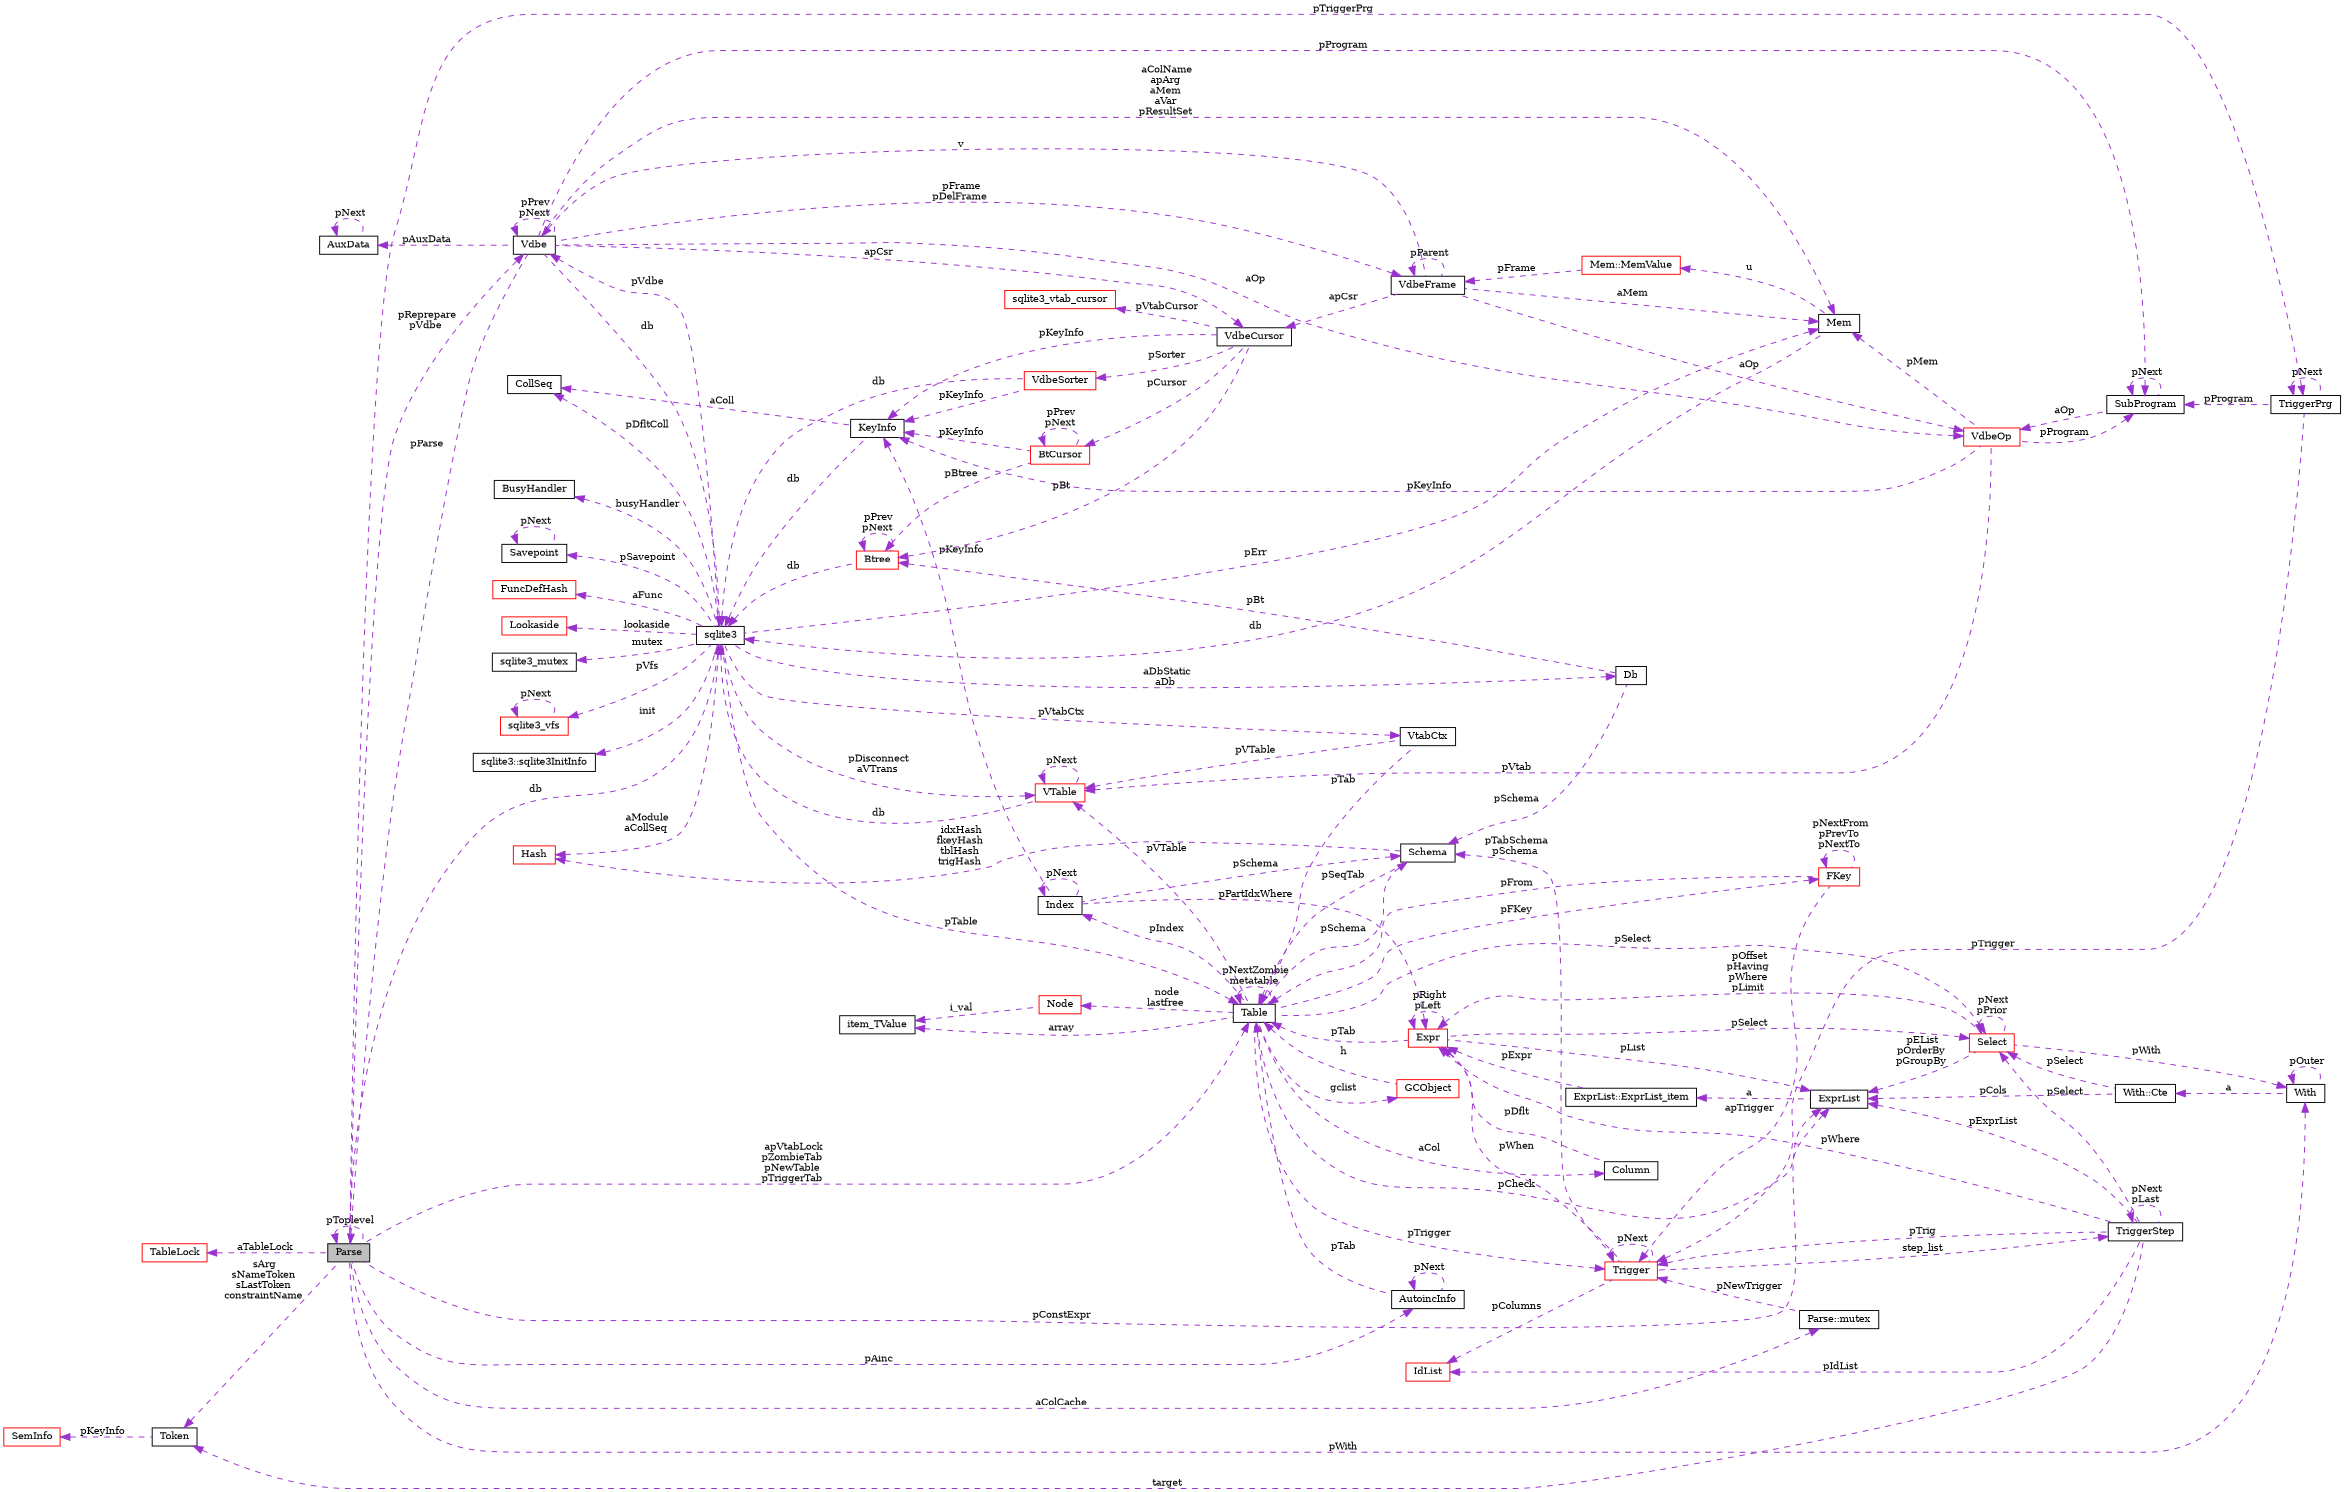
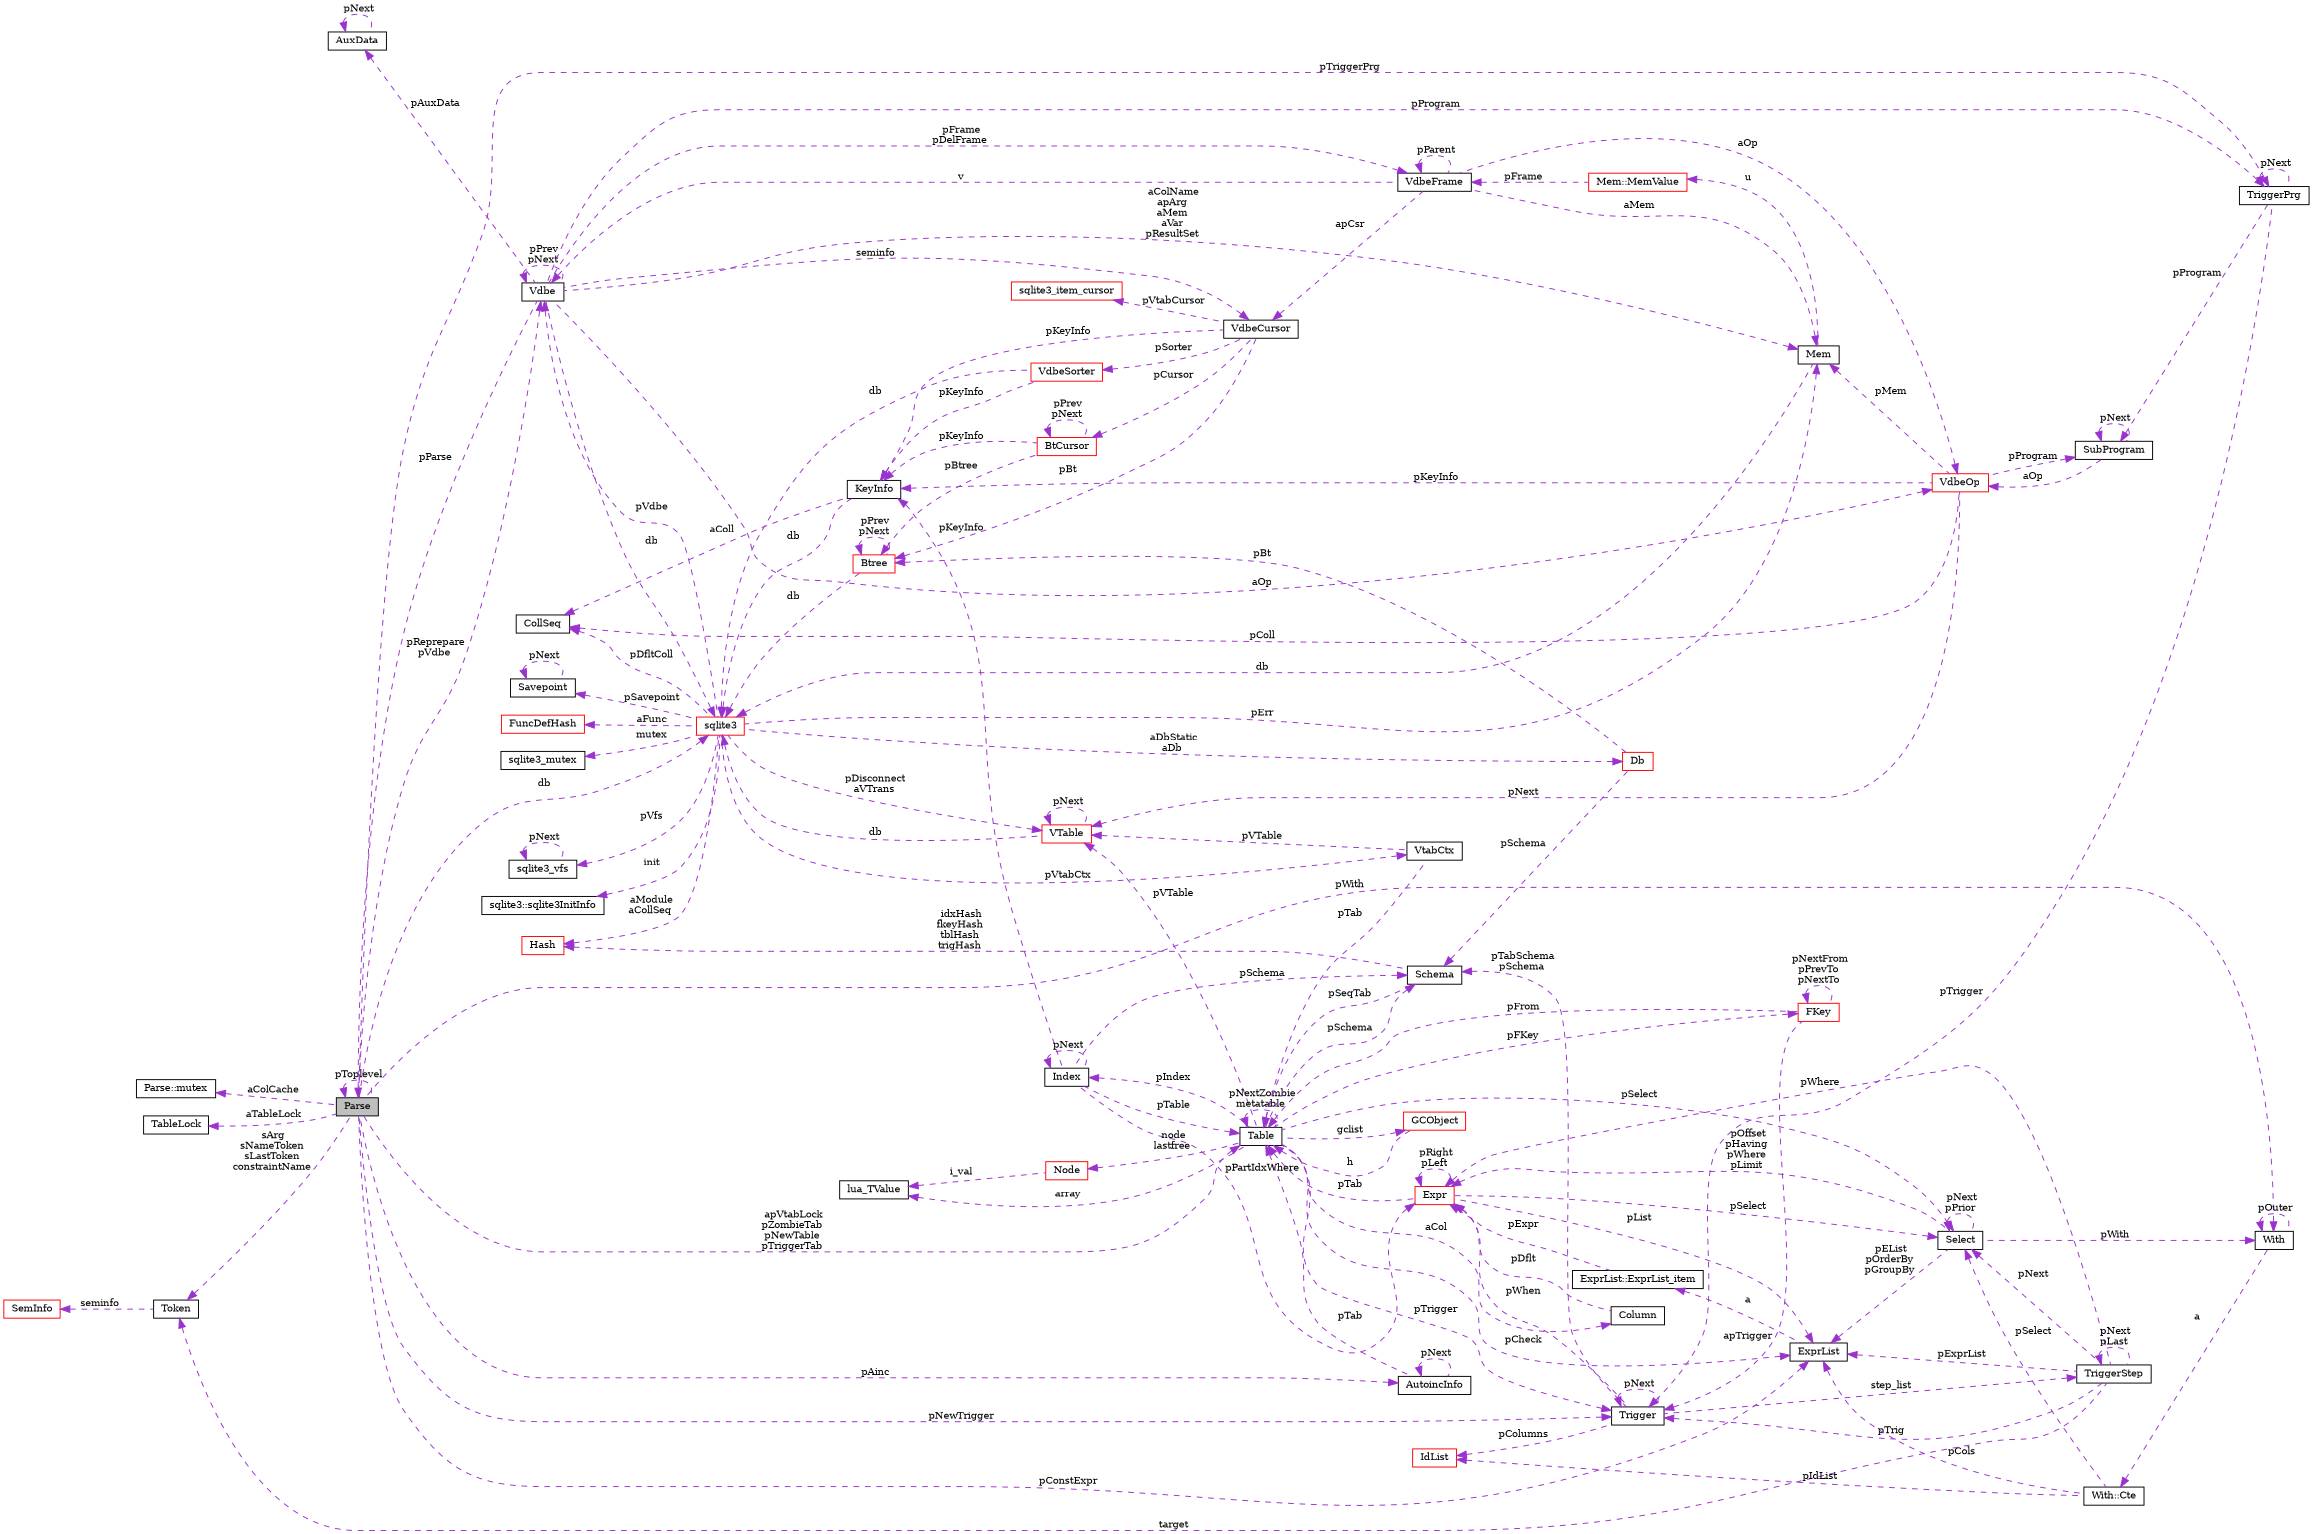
edge "Vdbe" -> "SubProgram": now "Vdbe" -> "TriggerPrg"
edge "Vdbe" -> "VdbeCursor": label " apCsr" -> " seminfo"
node "sqlite3_vtab_cursor": label "sqlite3_vtab_cursor" -> "sqlite3_item_cursor"
node "BusyHandler": removed
node "Lookaside": removed
node "sqlite3": color black -> red
edge "VdbeOp" -> "CollSeq": added, label "pColl"
node "Db": color black -> red
node "sqlite3_vfs": color red -> black
edge "VdbeOp" -> "VTable": label " pVtab" -> " pNext"
edge "sqlite3" -> "Table": now "Index" -> "Table"
node "item_TValue": label "item_TValue" -> "lua_TValue"
node "Select": color red -> black
edge "TriggerStep" -> "Select": label " pSelect" -> " pNext"
node "TableLock": color red -> black
node "Trigger": color red -> black
edge "Parse::mutex" -> "Trigger": now "Parse" -> "Trigger"
edge "TriggerStep" -> "IdList": now "With::Cte" -> "IdList"
edge "Token" -> "SemInfo": label " pKeyInfo" -> " seminfo"
